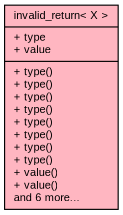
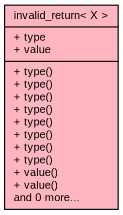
node "invalid_return< X >": text "and 6 more..." -> "and 0 more..."
